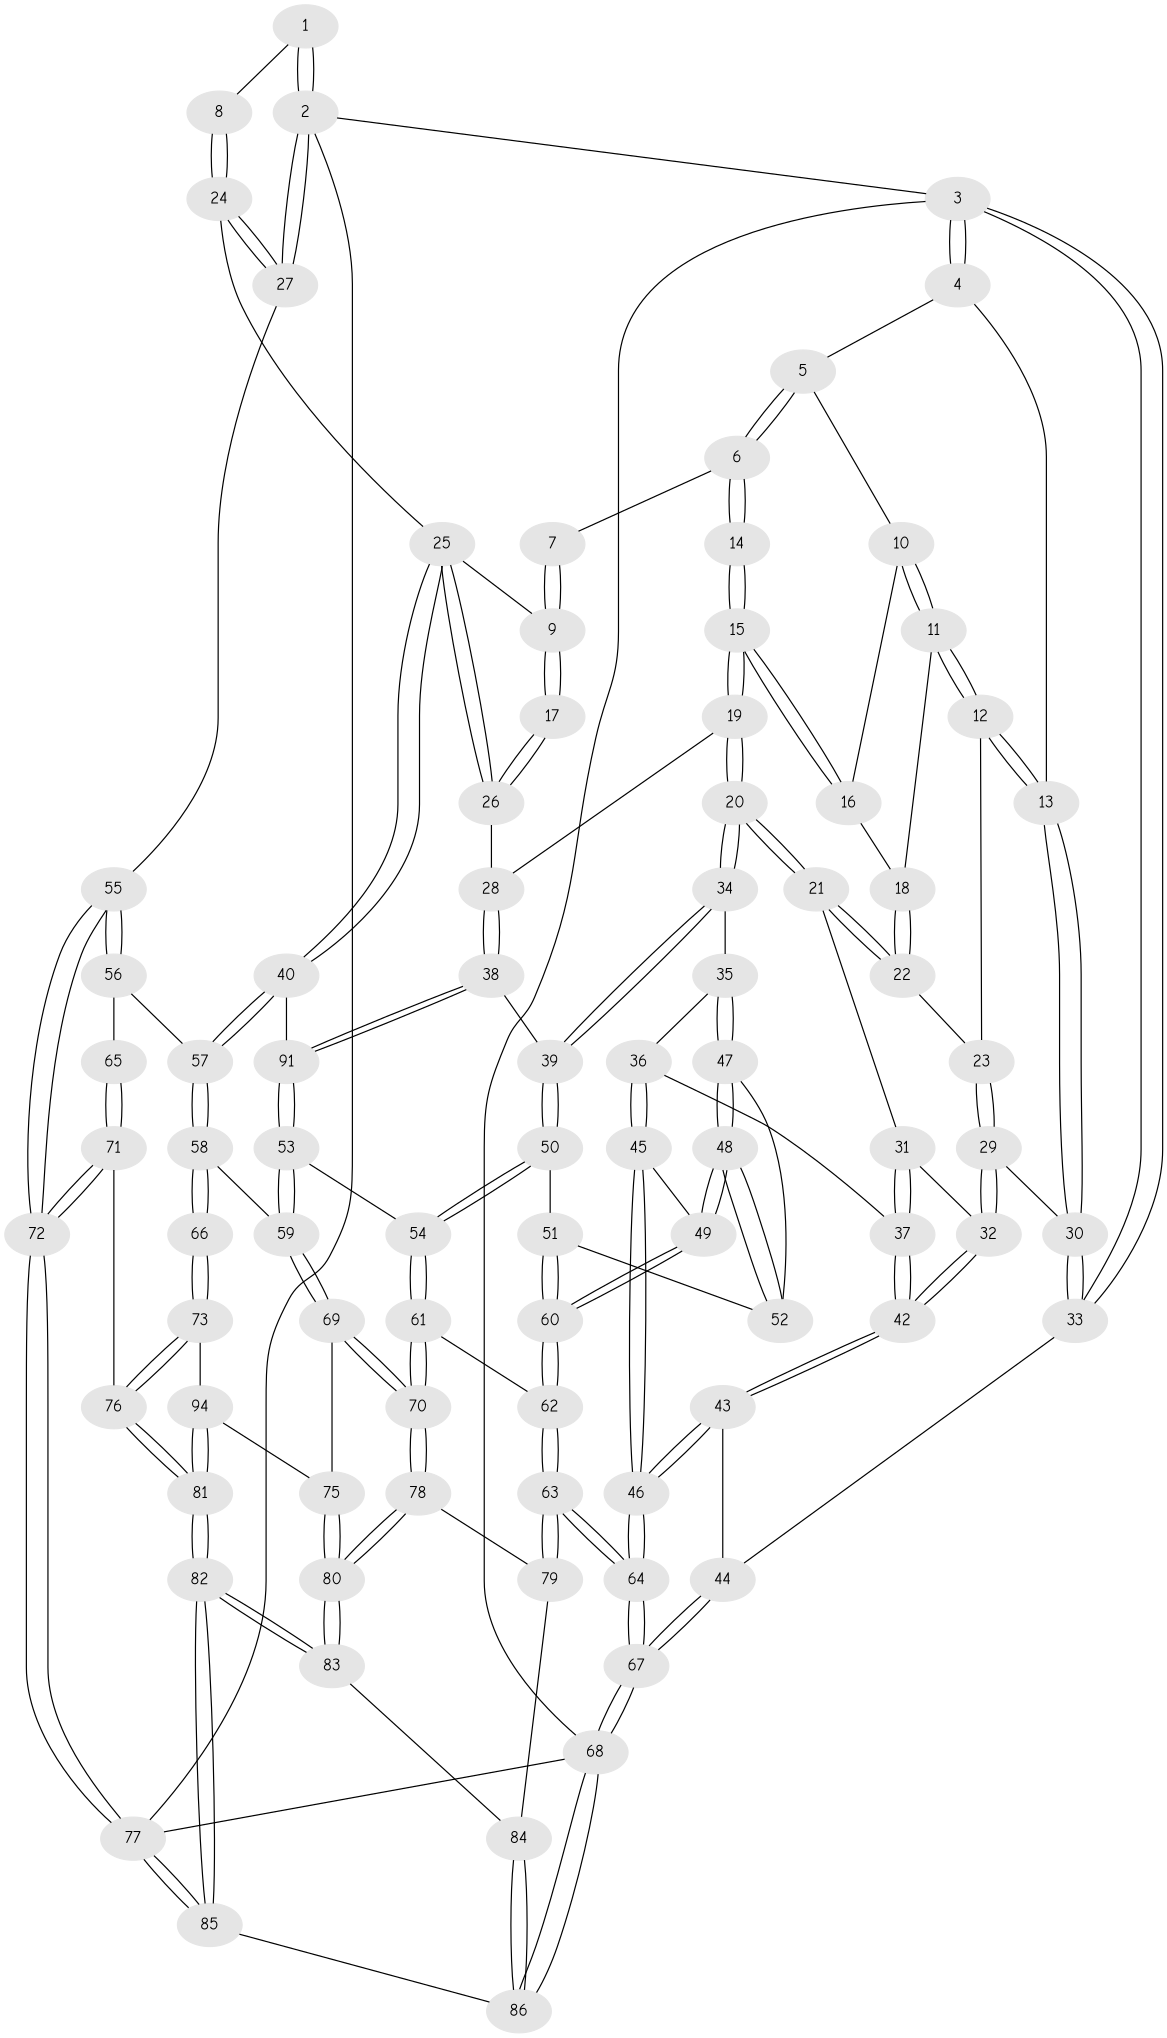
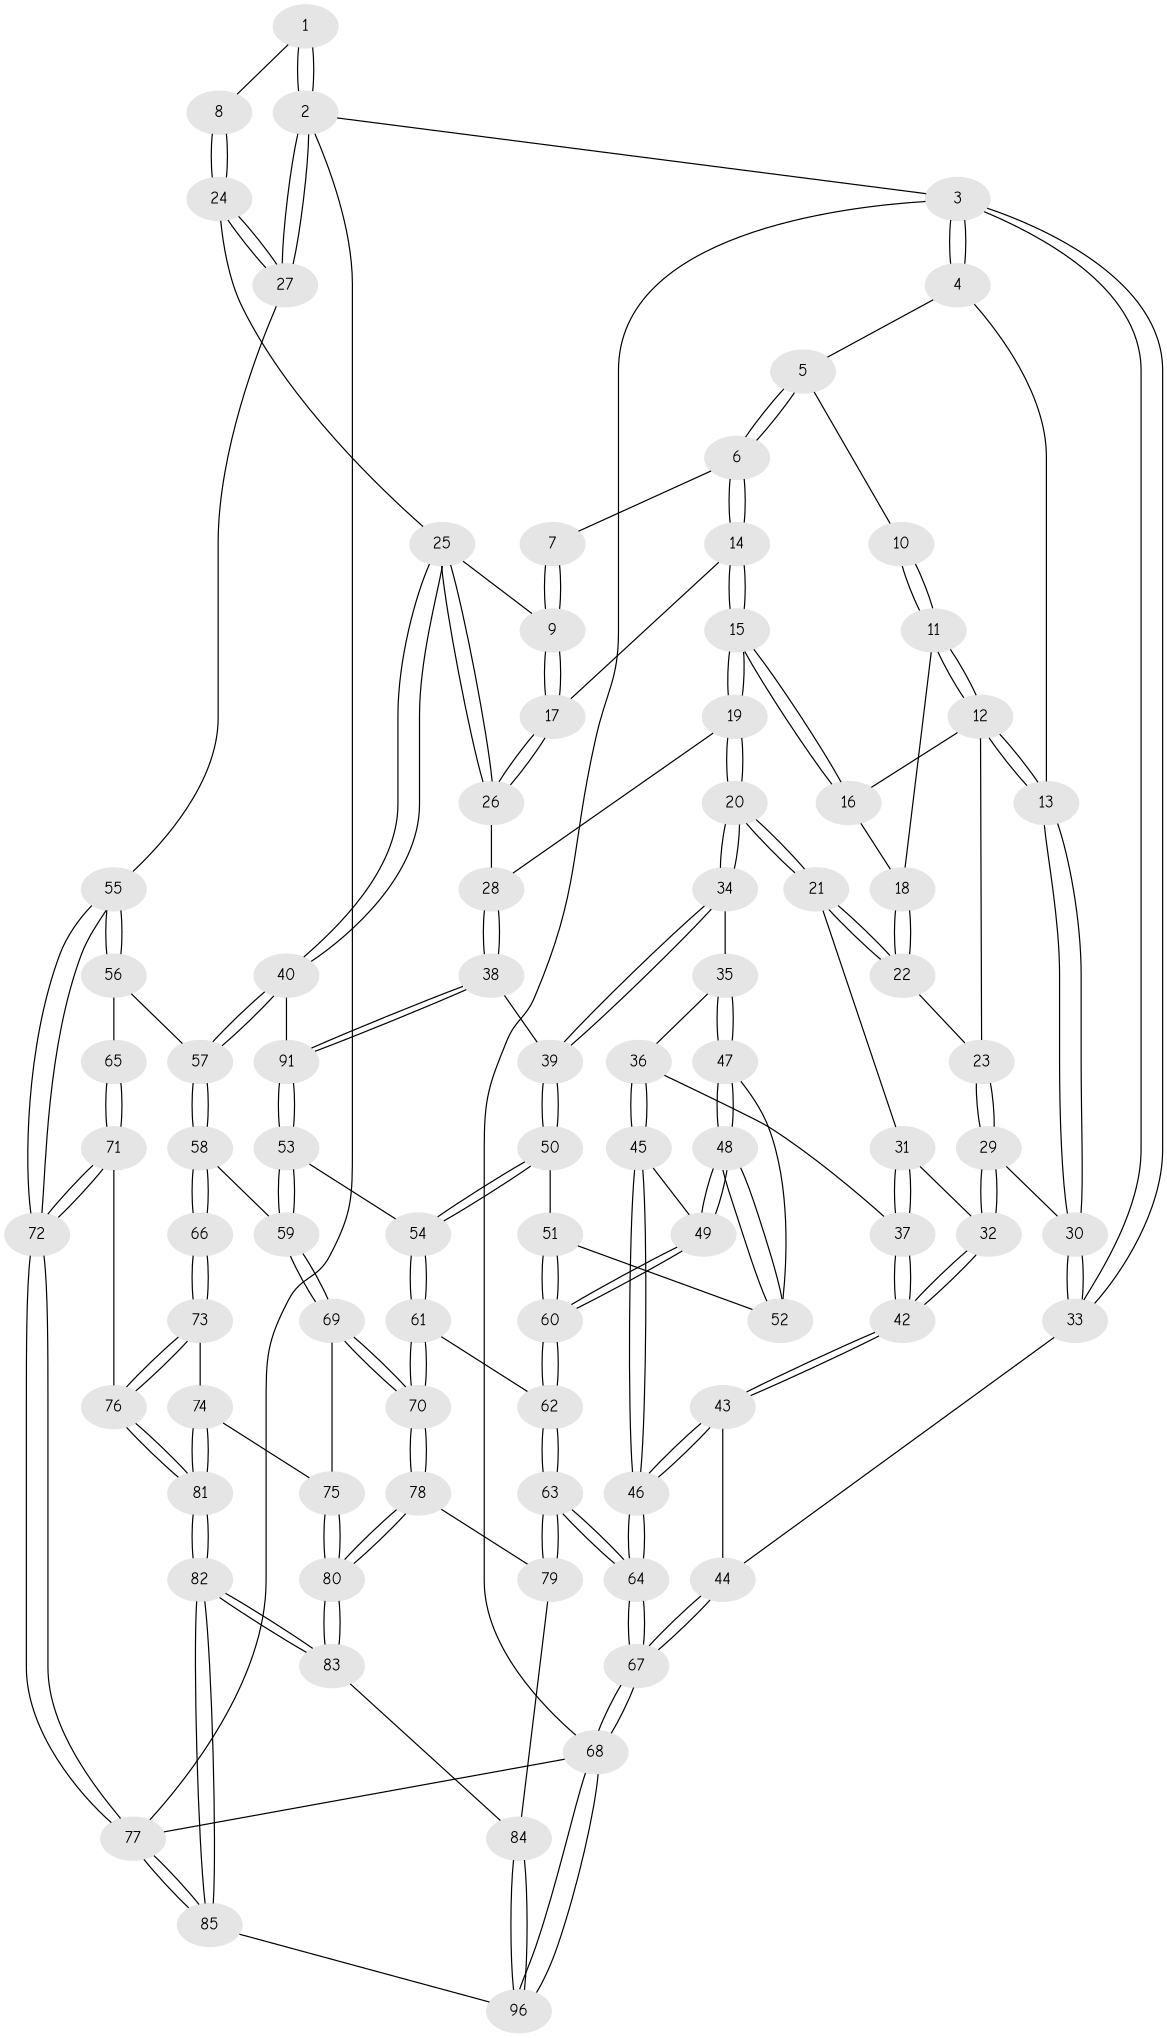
edge "14" -- "17": added
edge "10" -- "16": now "12" -- "16"
node "94": label "94" -> "74"
node "86": label "86" -> "96"
